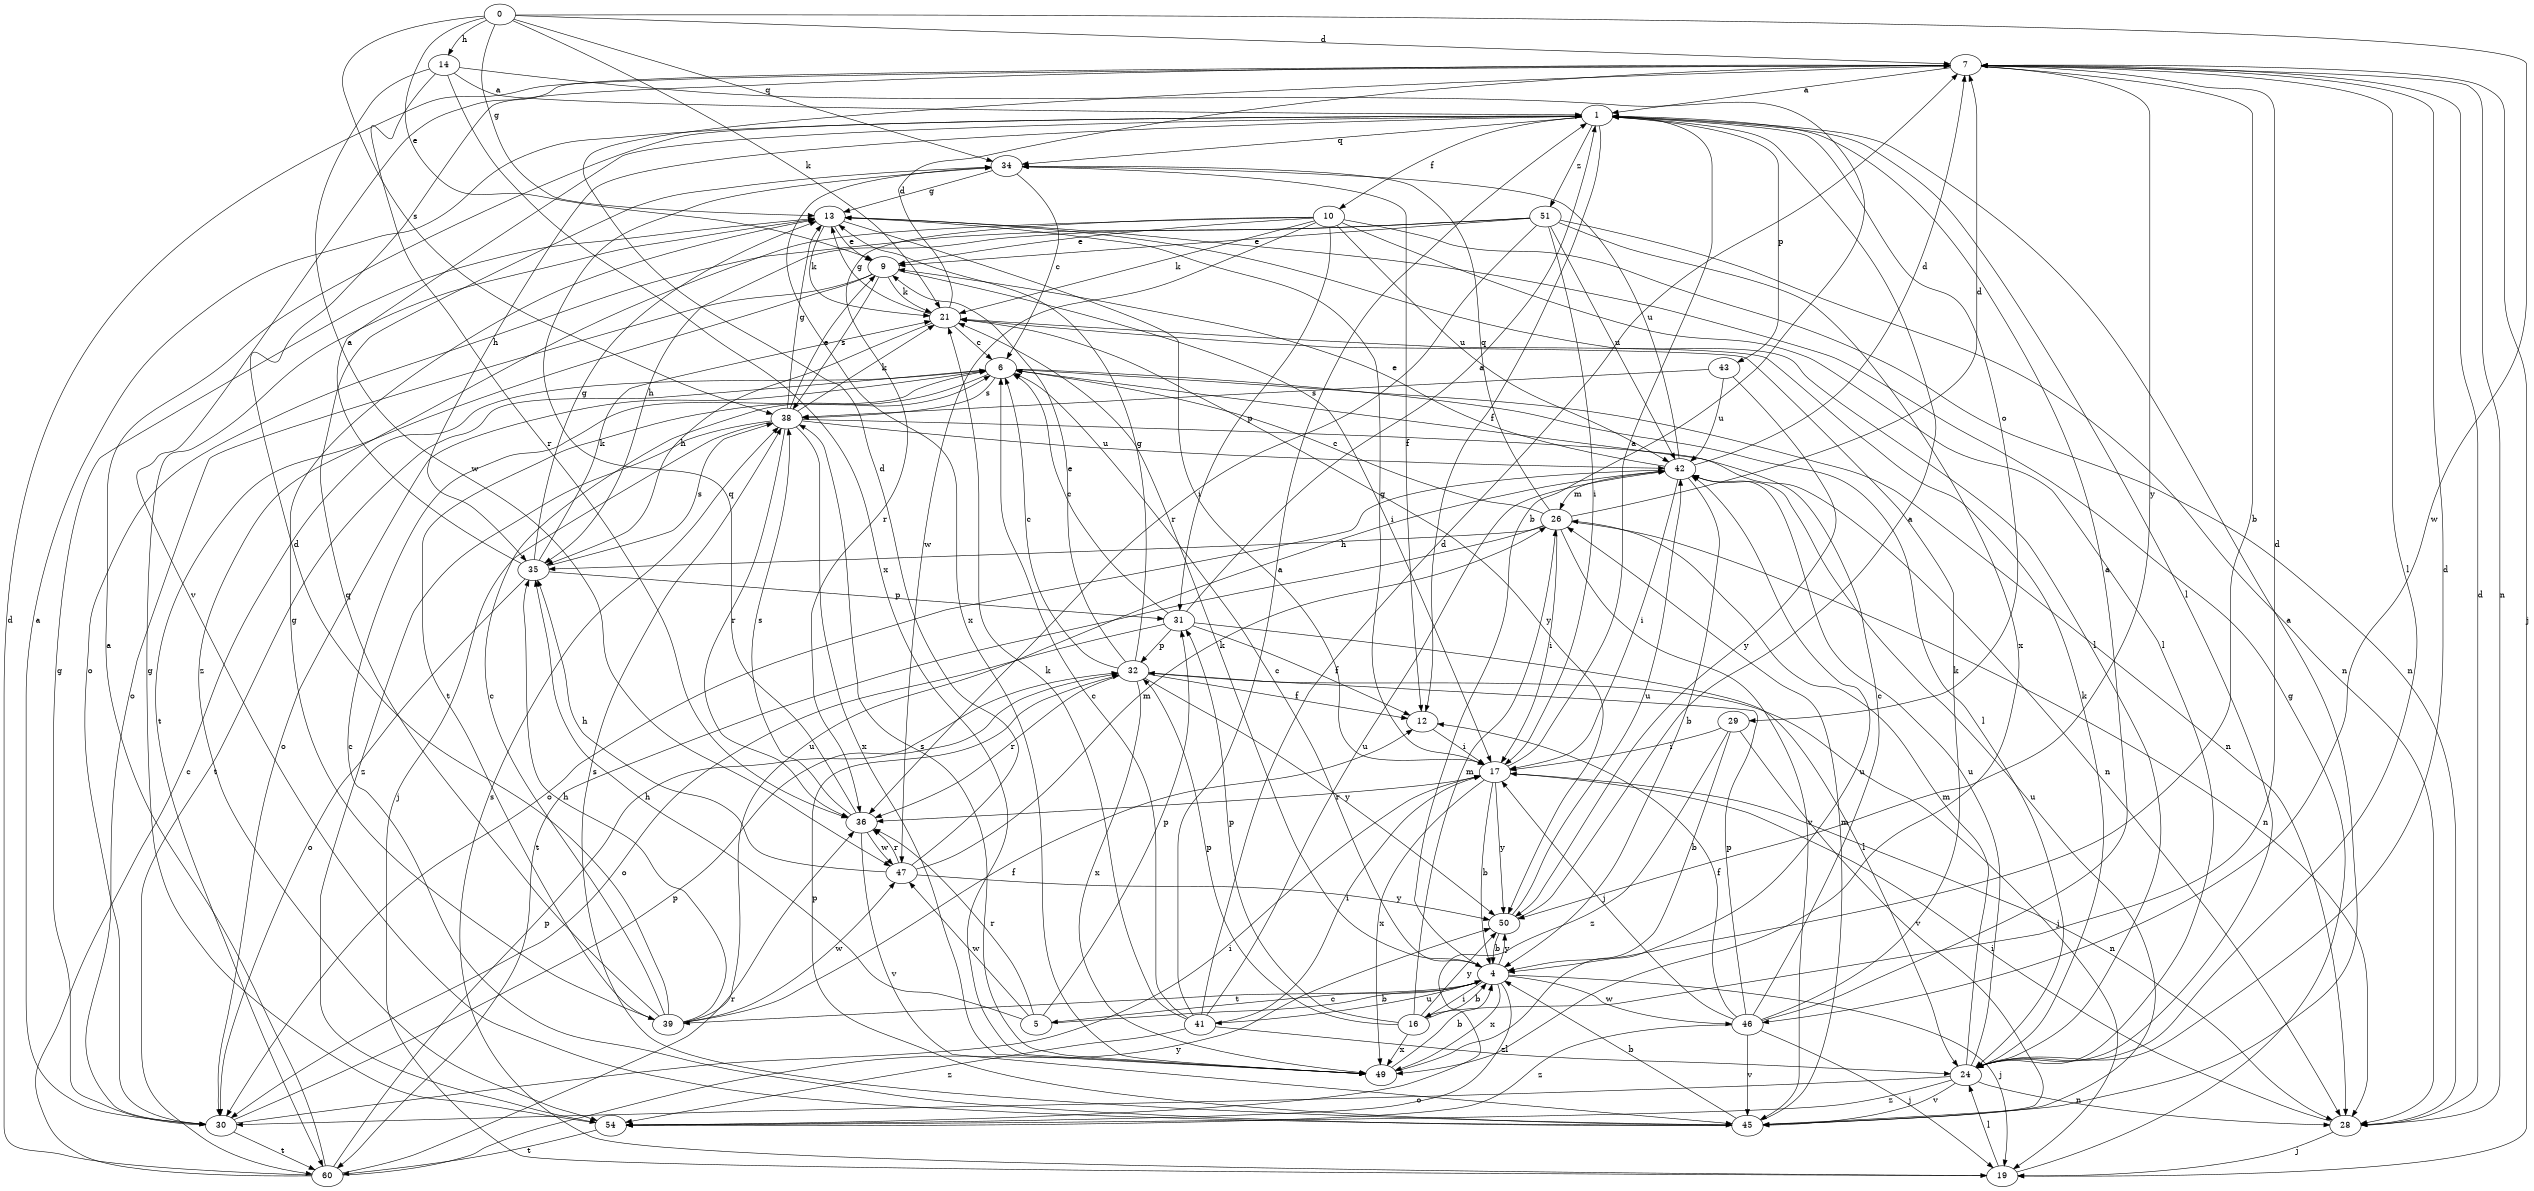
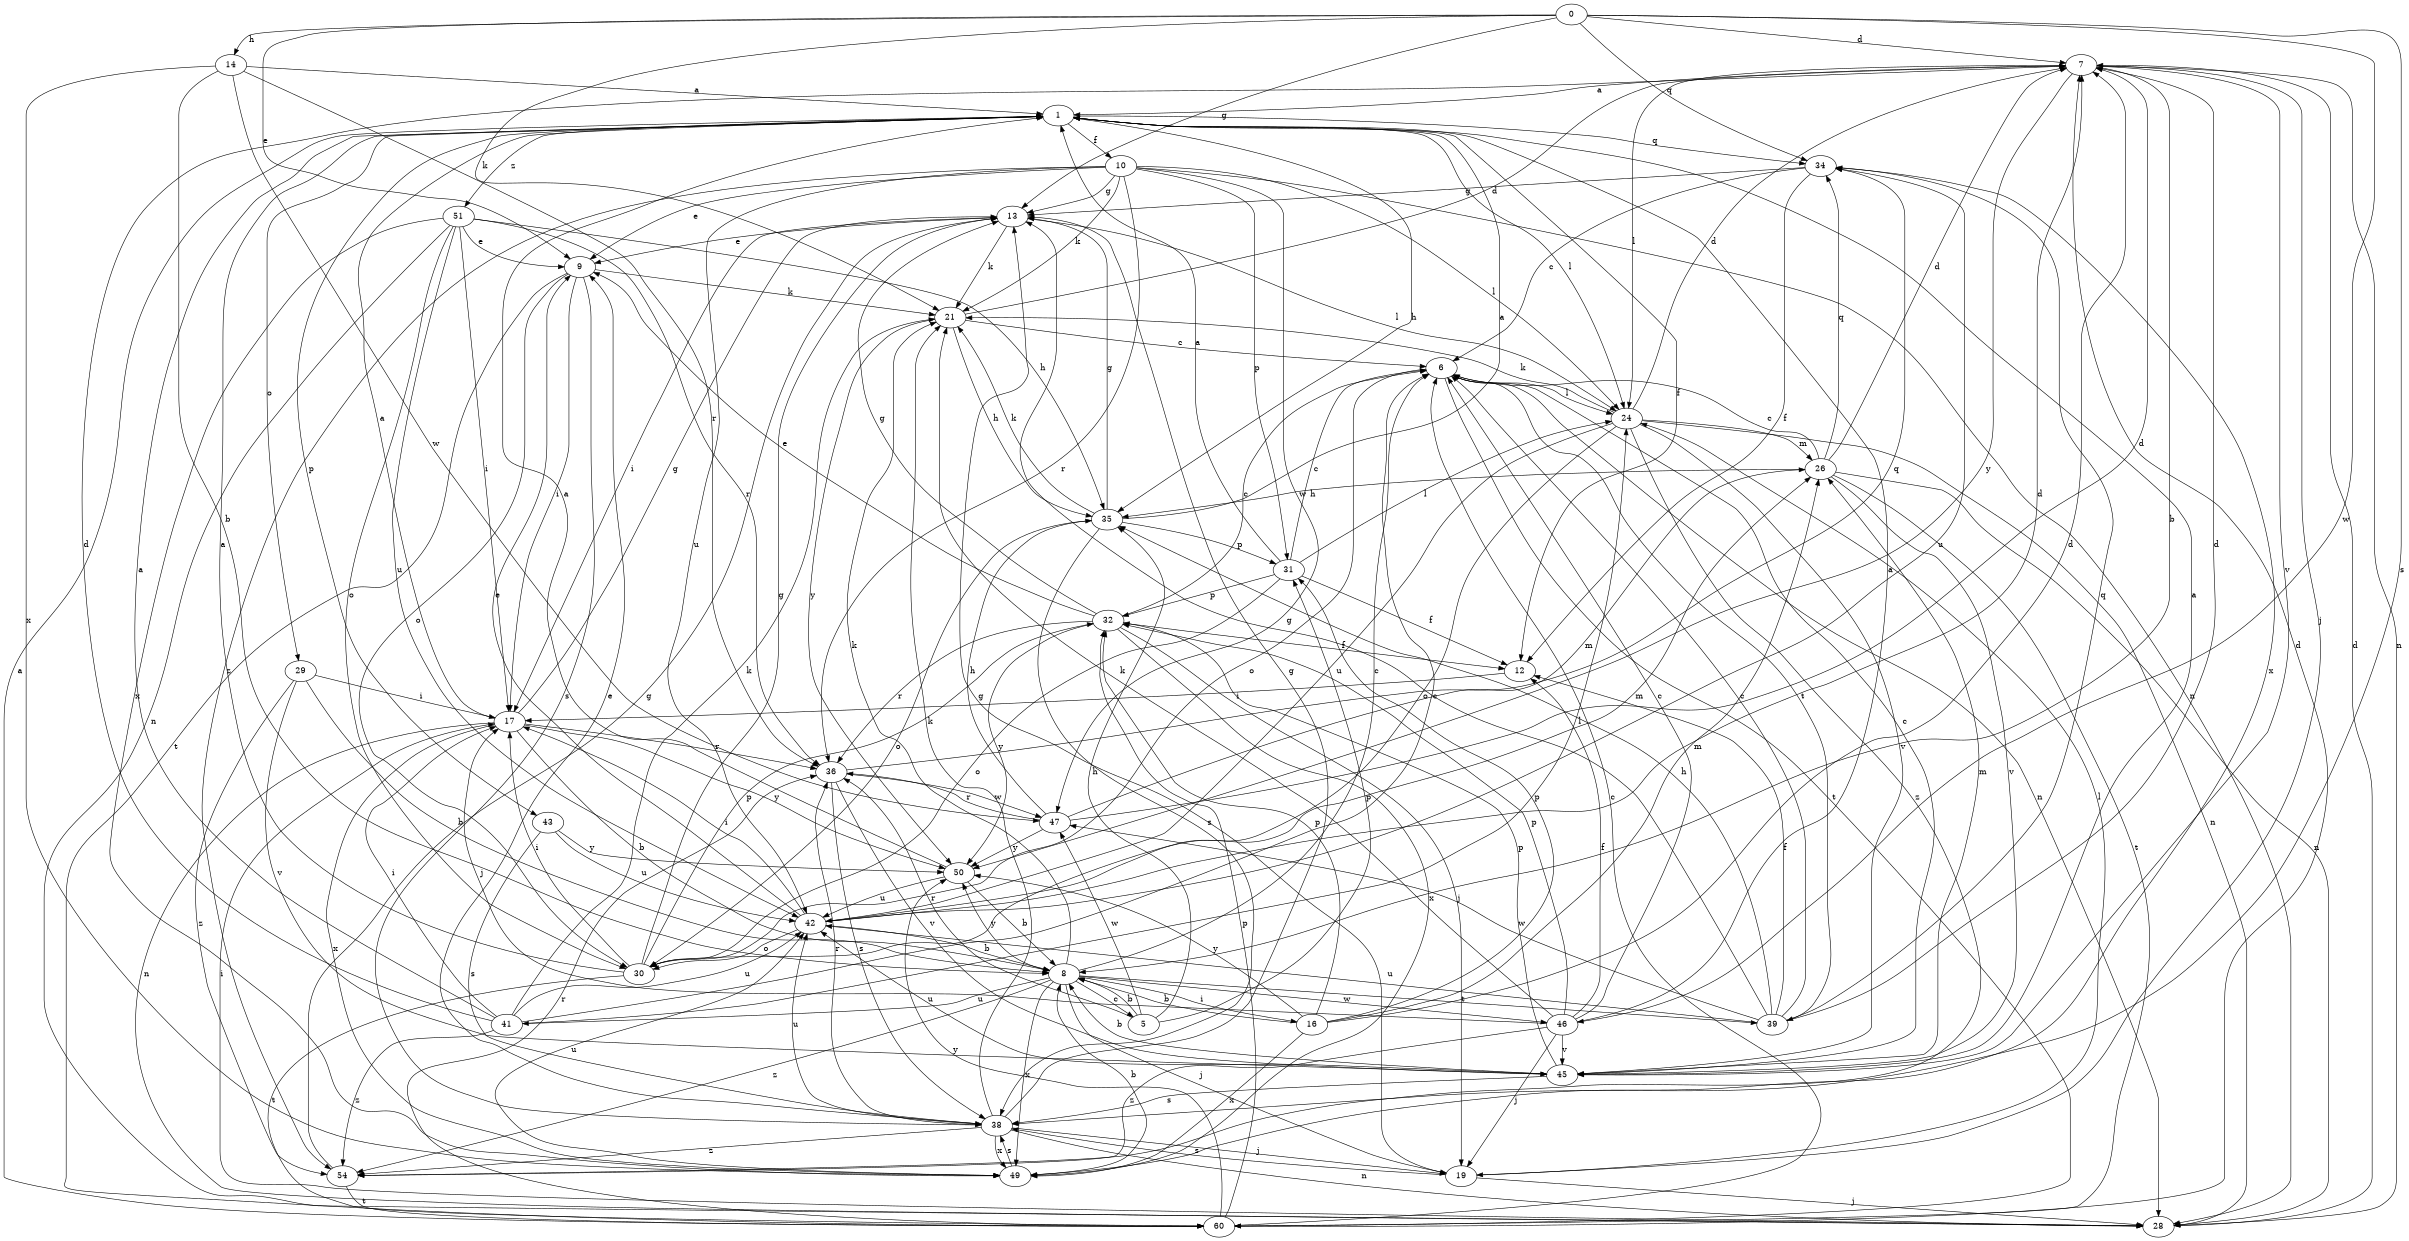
edge "21" -> "13": now "10" -> "13"
edge "6" -> "38": removed, label "s"
edge "26" -> "17": removed, label "i"
node "4": label "4" -> "8"
edge "28" -> "19": reversed
